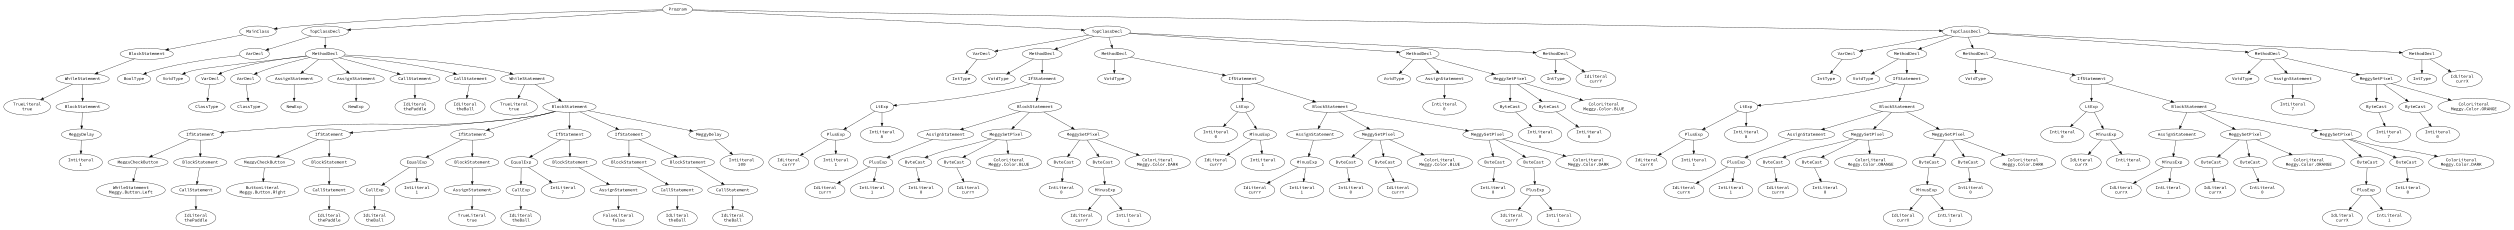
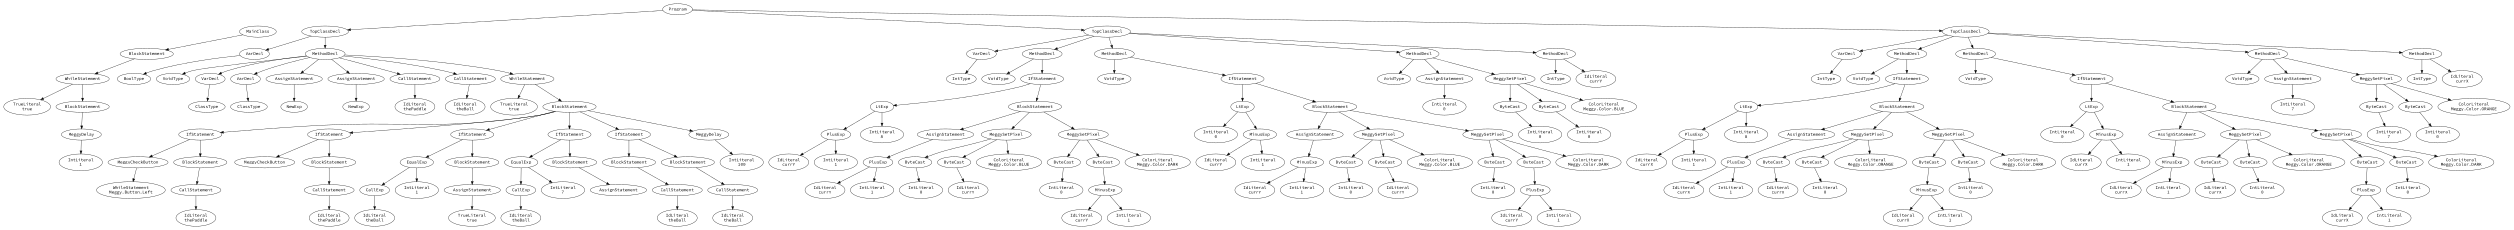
edge "Program" -> "MainClass": removed
node "ButtonLiteral Meggy.Button.Right": removed
node "FalseLiteral false": removed
